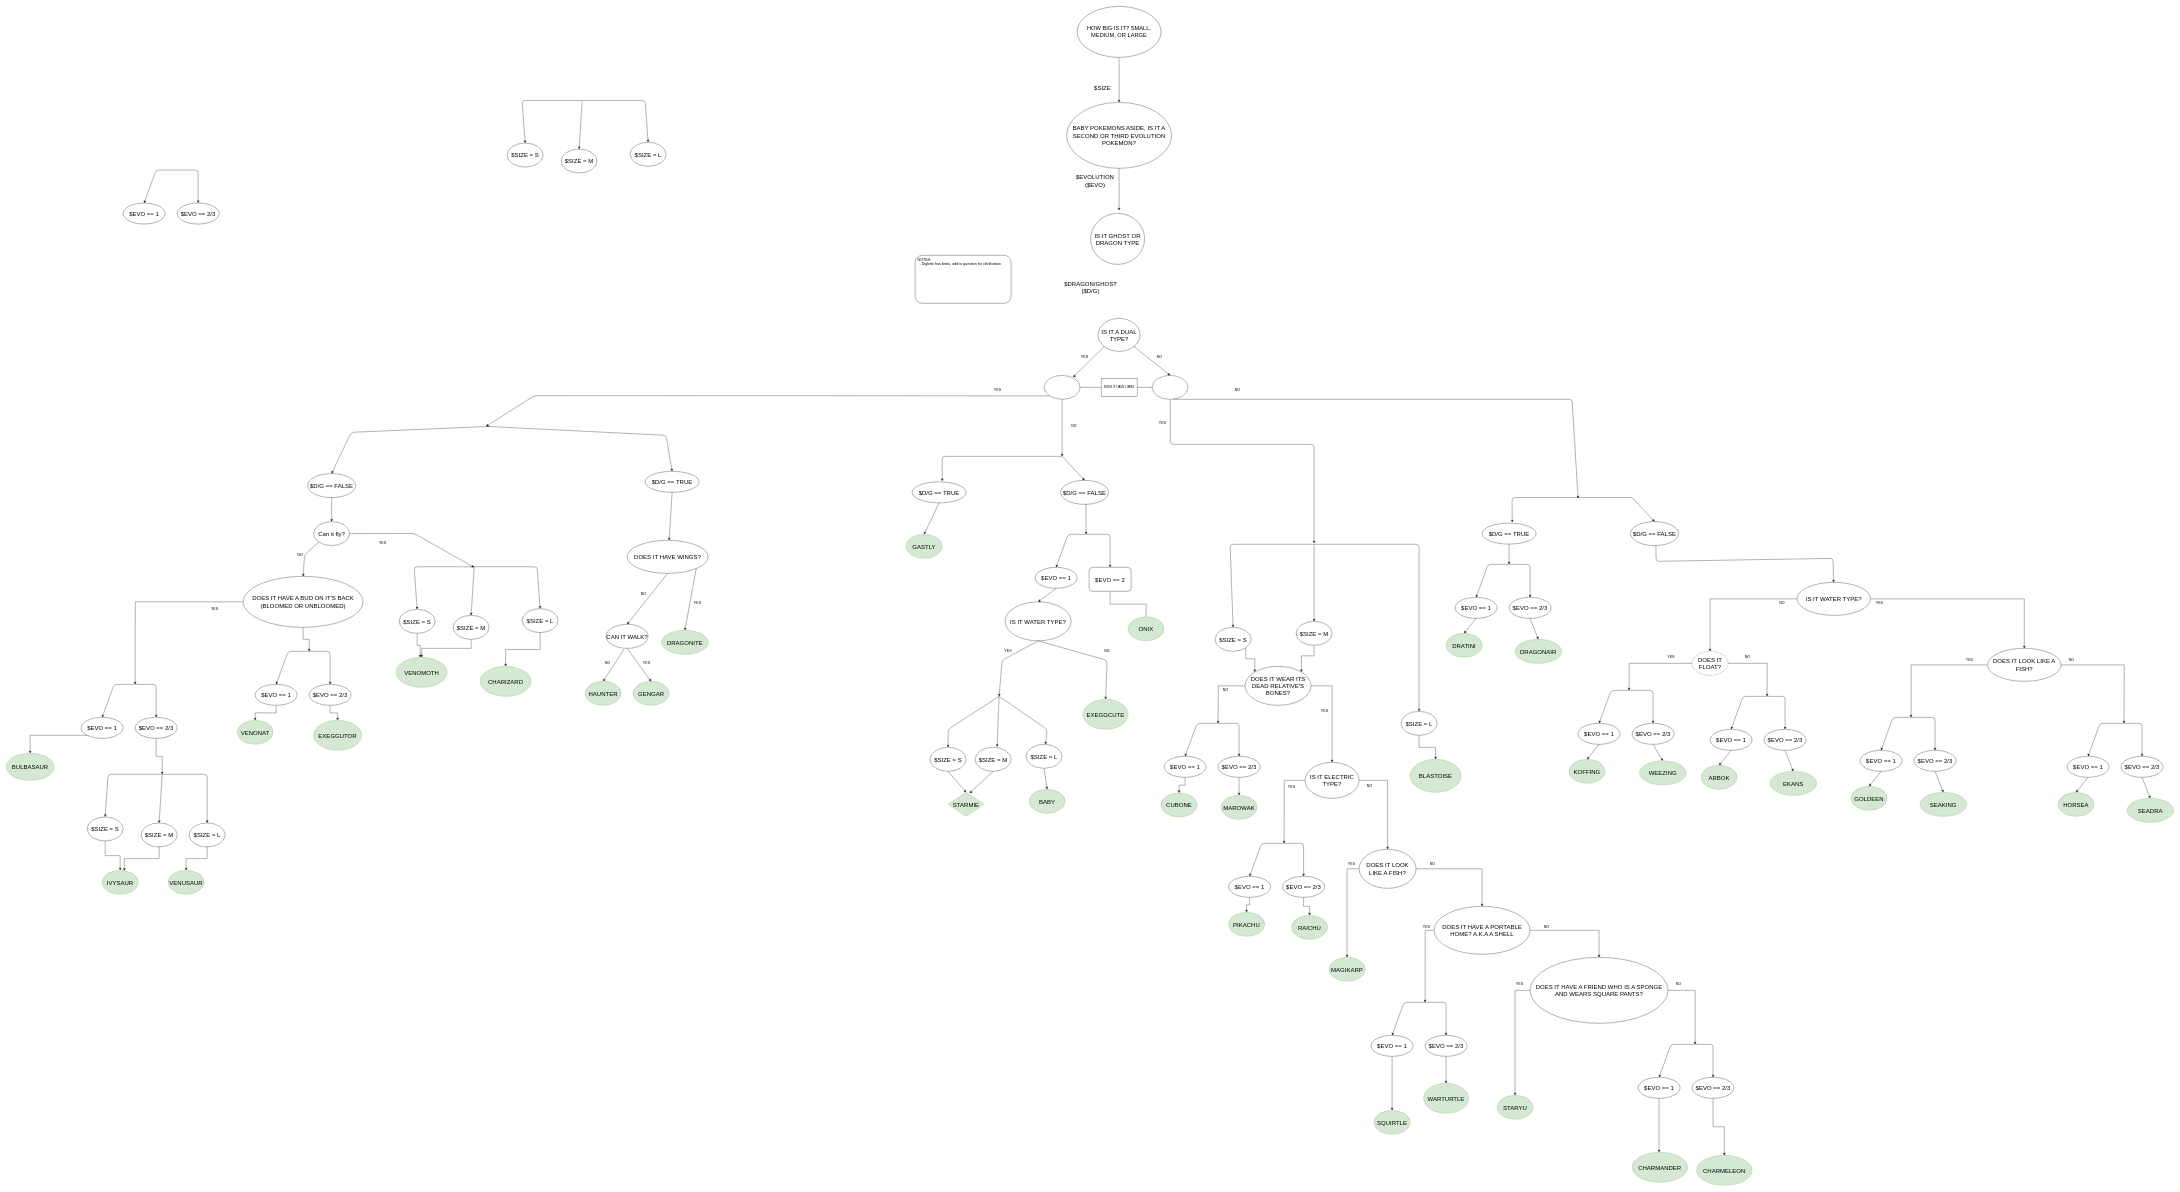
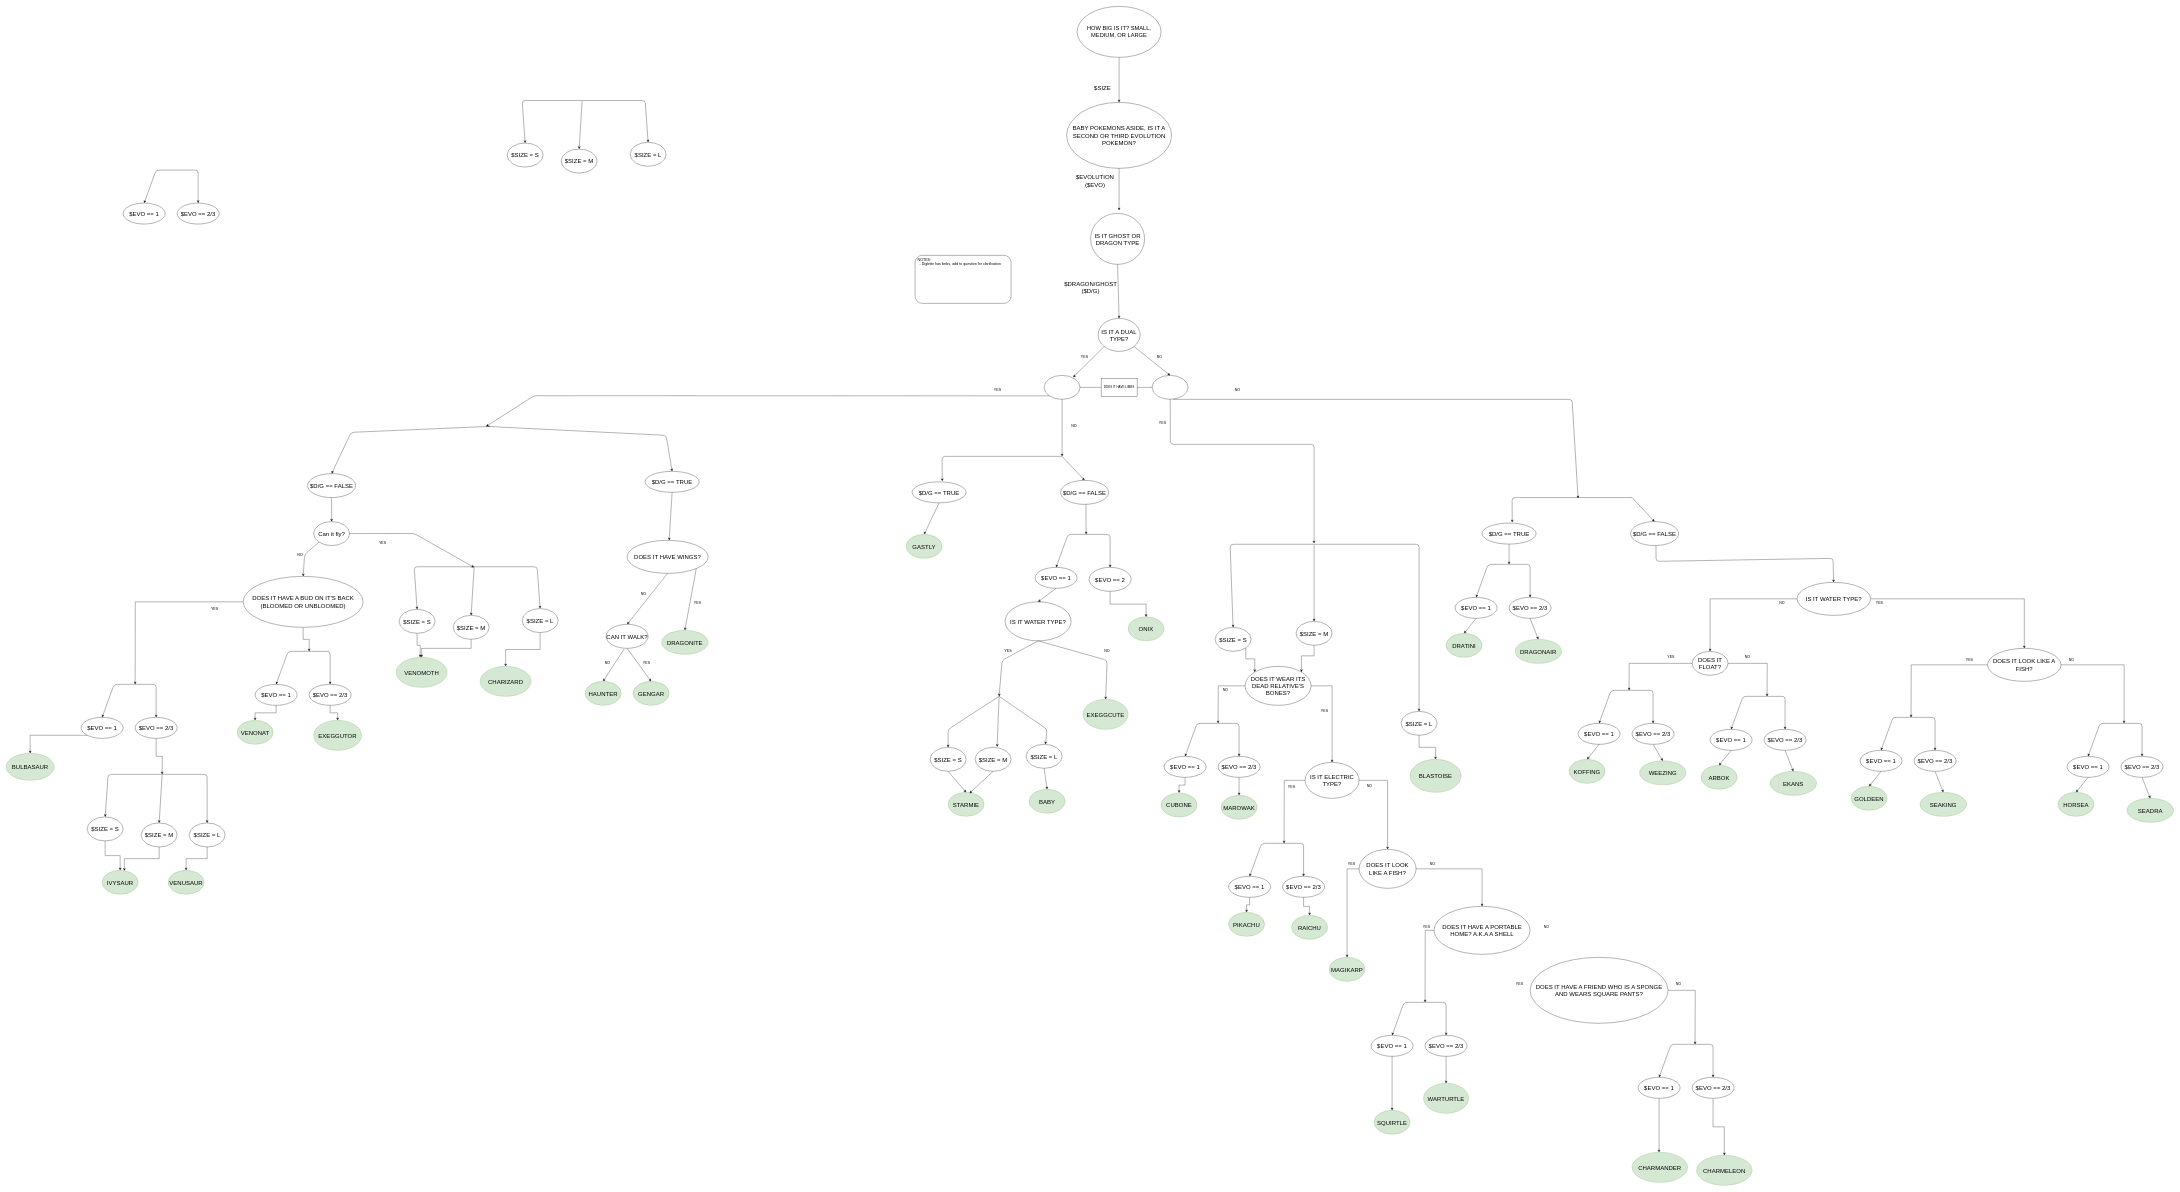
edge "IS IT GHOST OR DRAGON TYPE" -> "IS IT A DUAL TYPE?": added
node "$EVO == 2": shape rounded rectangle -> ellipse
edge "$EVO == 2" -- "ONIX": arrowhead none -> classic
node "DOES IT FLOAT?": style dashed -> solid
node "STARMIE": shape diamond -> ellipse
edge "DOES IT HAVE A PORTABLE HOME? A.K.A A SHELL" -> "DOES IT HAVE A FRIEND WHO IS A SPONGE AND WEARS SQUARE PANTS?": removed
edge "DOES IT HAVE A FRIEND WHO IS A SPONGE AND WEARS SQUARE PANTS?" -> "STARYU": removed
node "STARYU": removed
